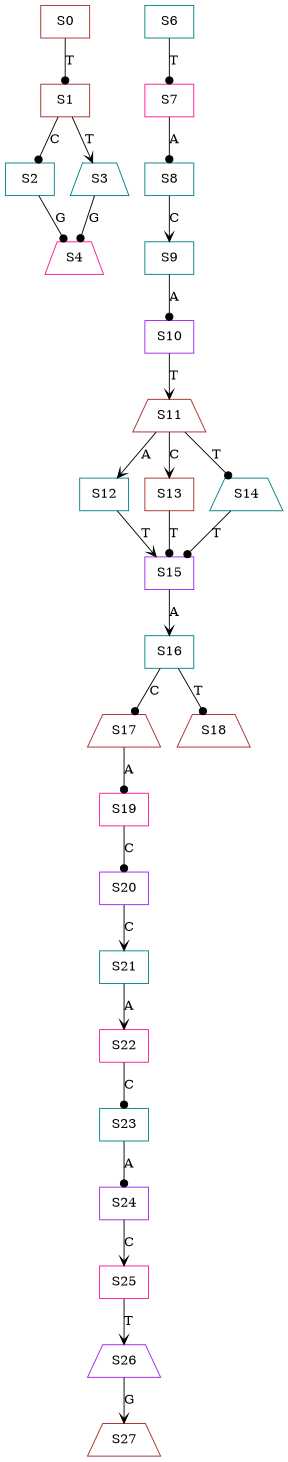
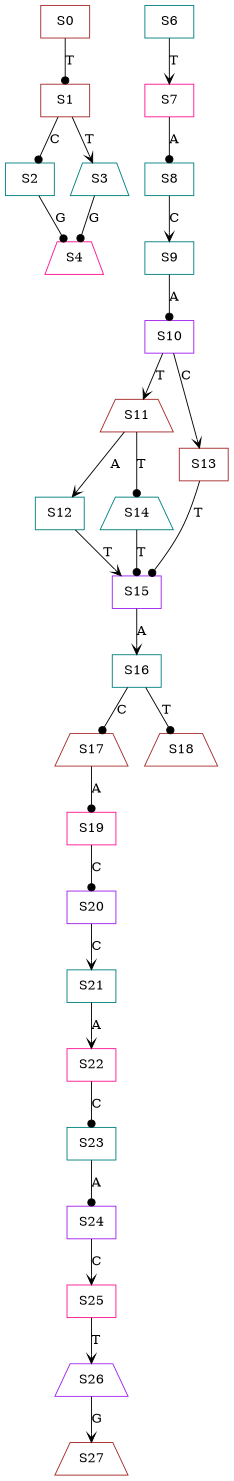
edge "S6" -> "S7": arrowhead dot -> vee
edge "S11" -> "S13": now "S10" -> "S13"
